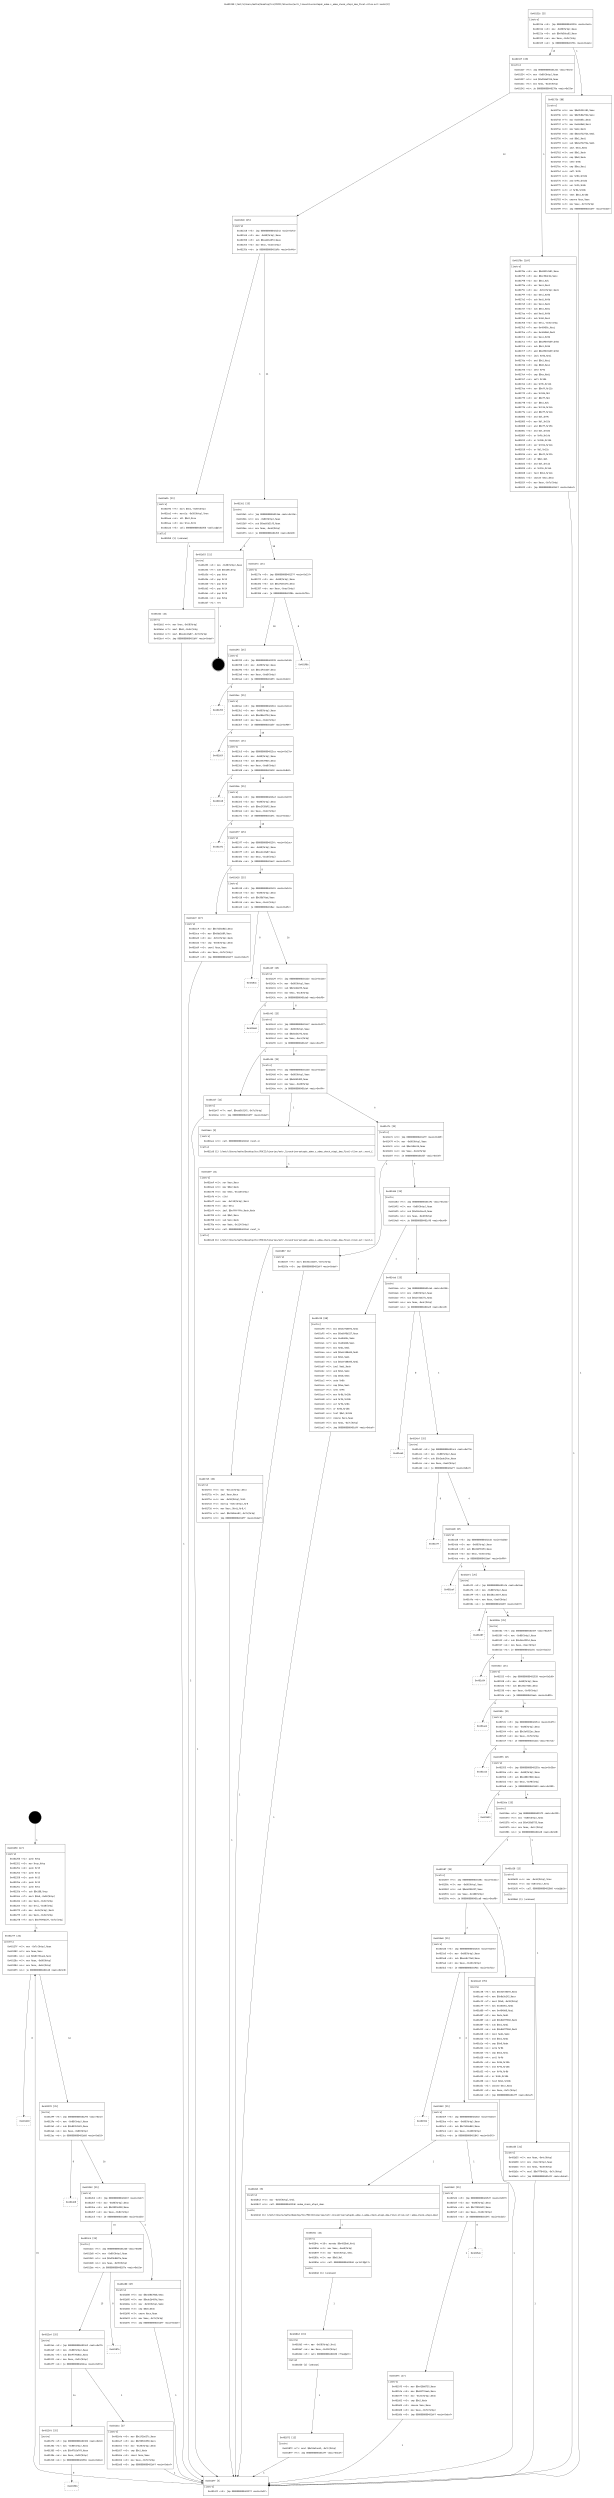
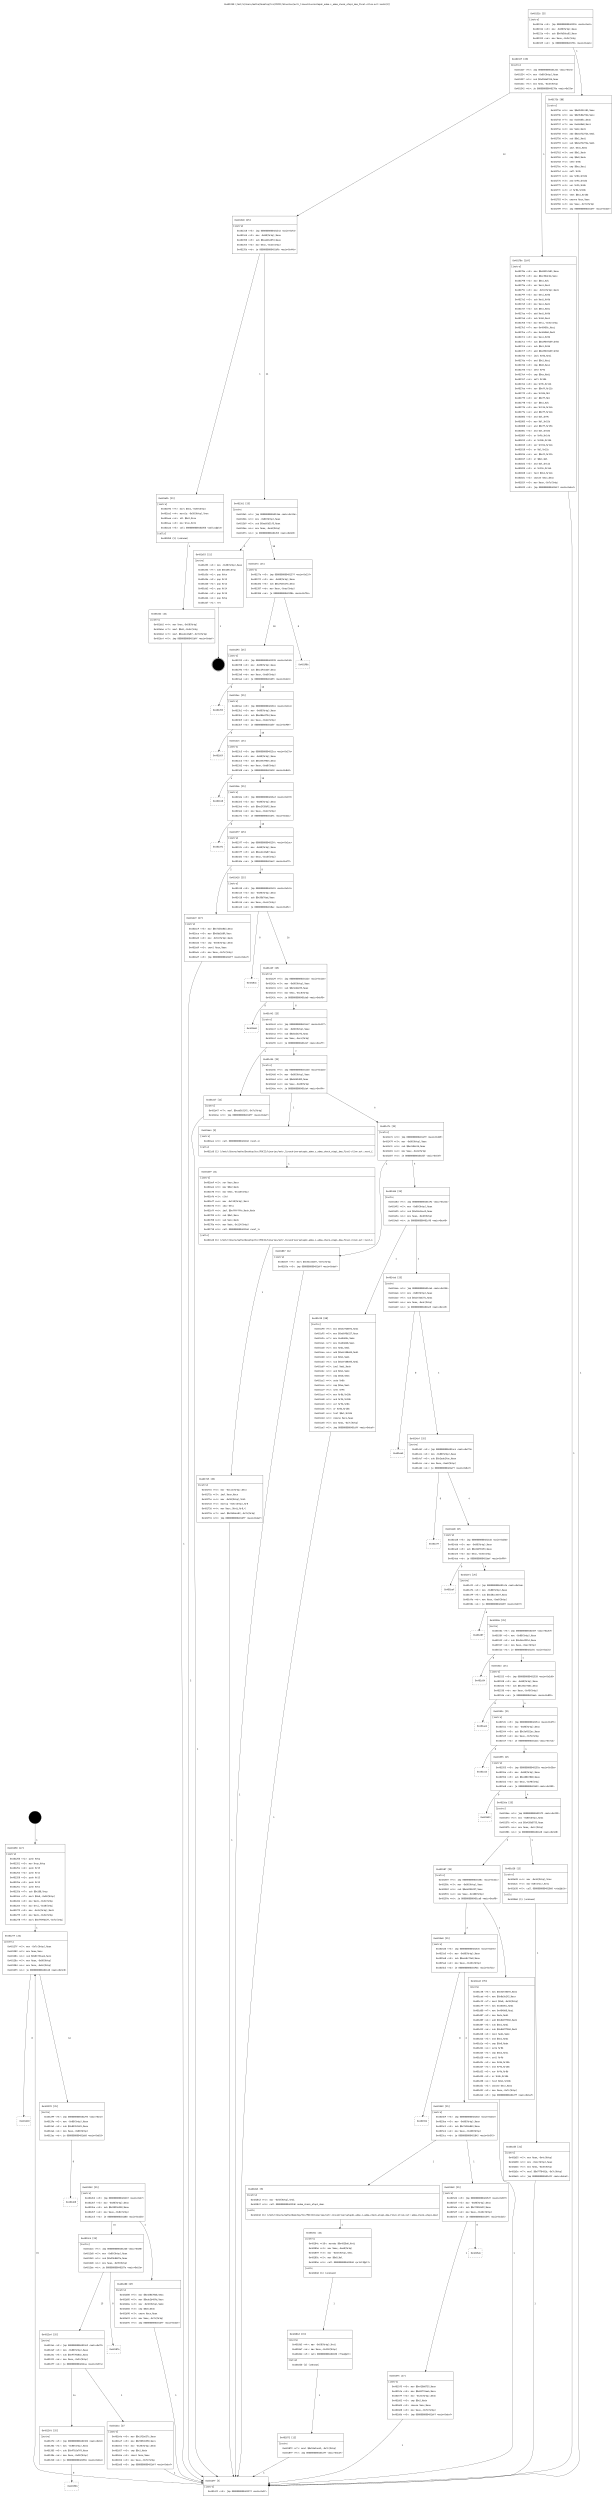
edge "0x401316 [25]" -> "0x40132f [25]": removed, label "13"
edge "0x4014f1 [25]" -> "0x40150a [25]": removed, label "4"
edge "0x401299 [25]" -> "0x4012b2 [25]": removed, label "16"
